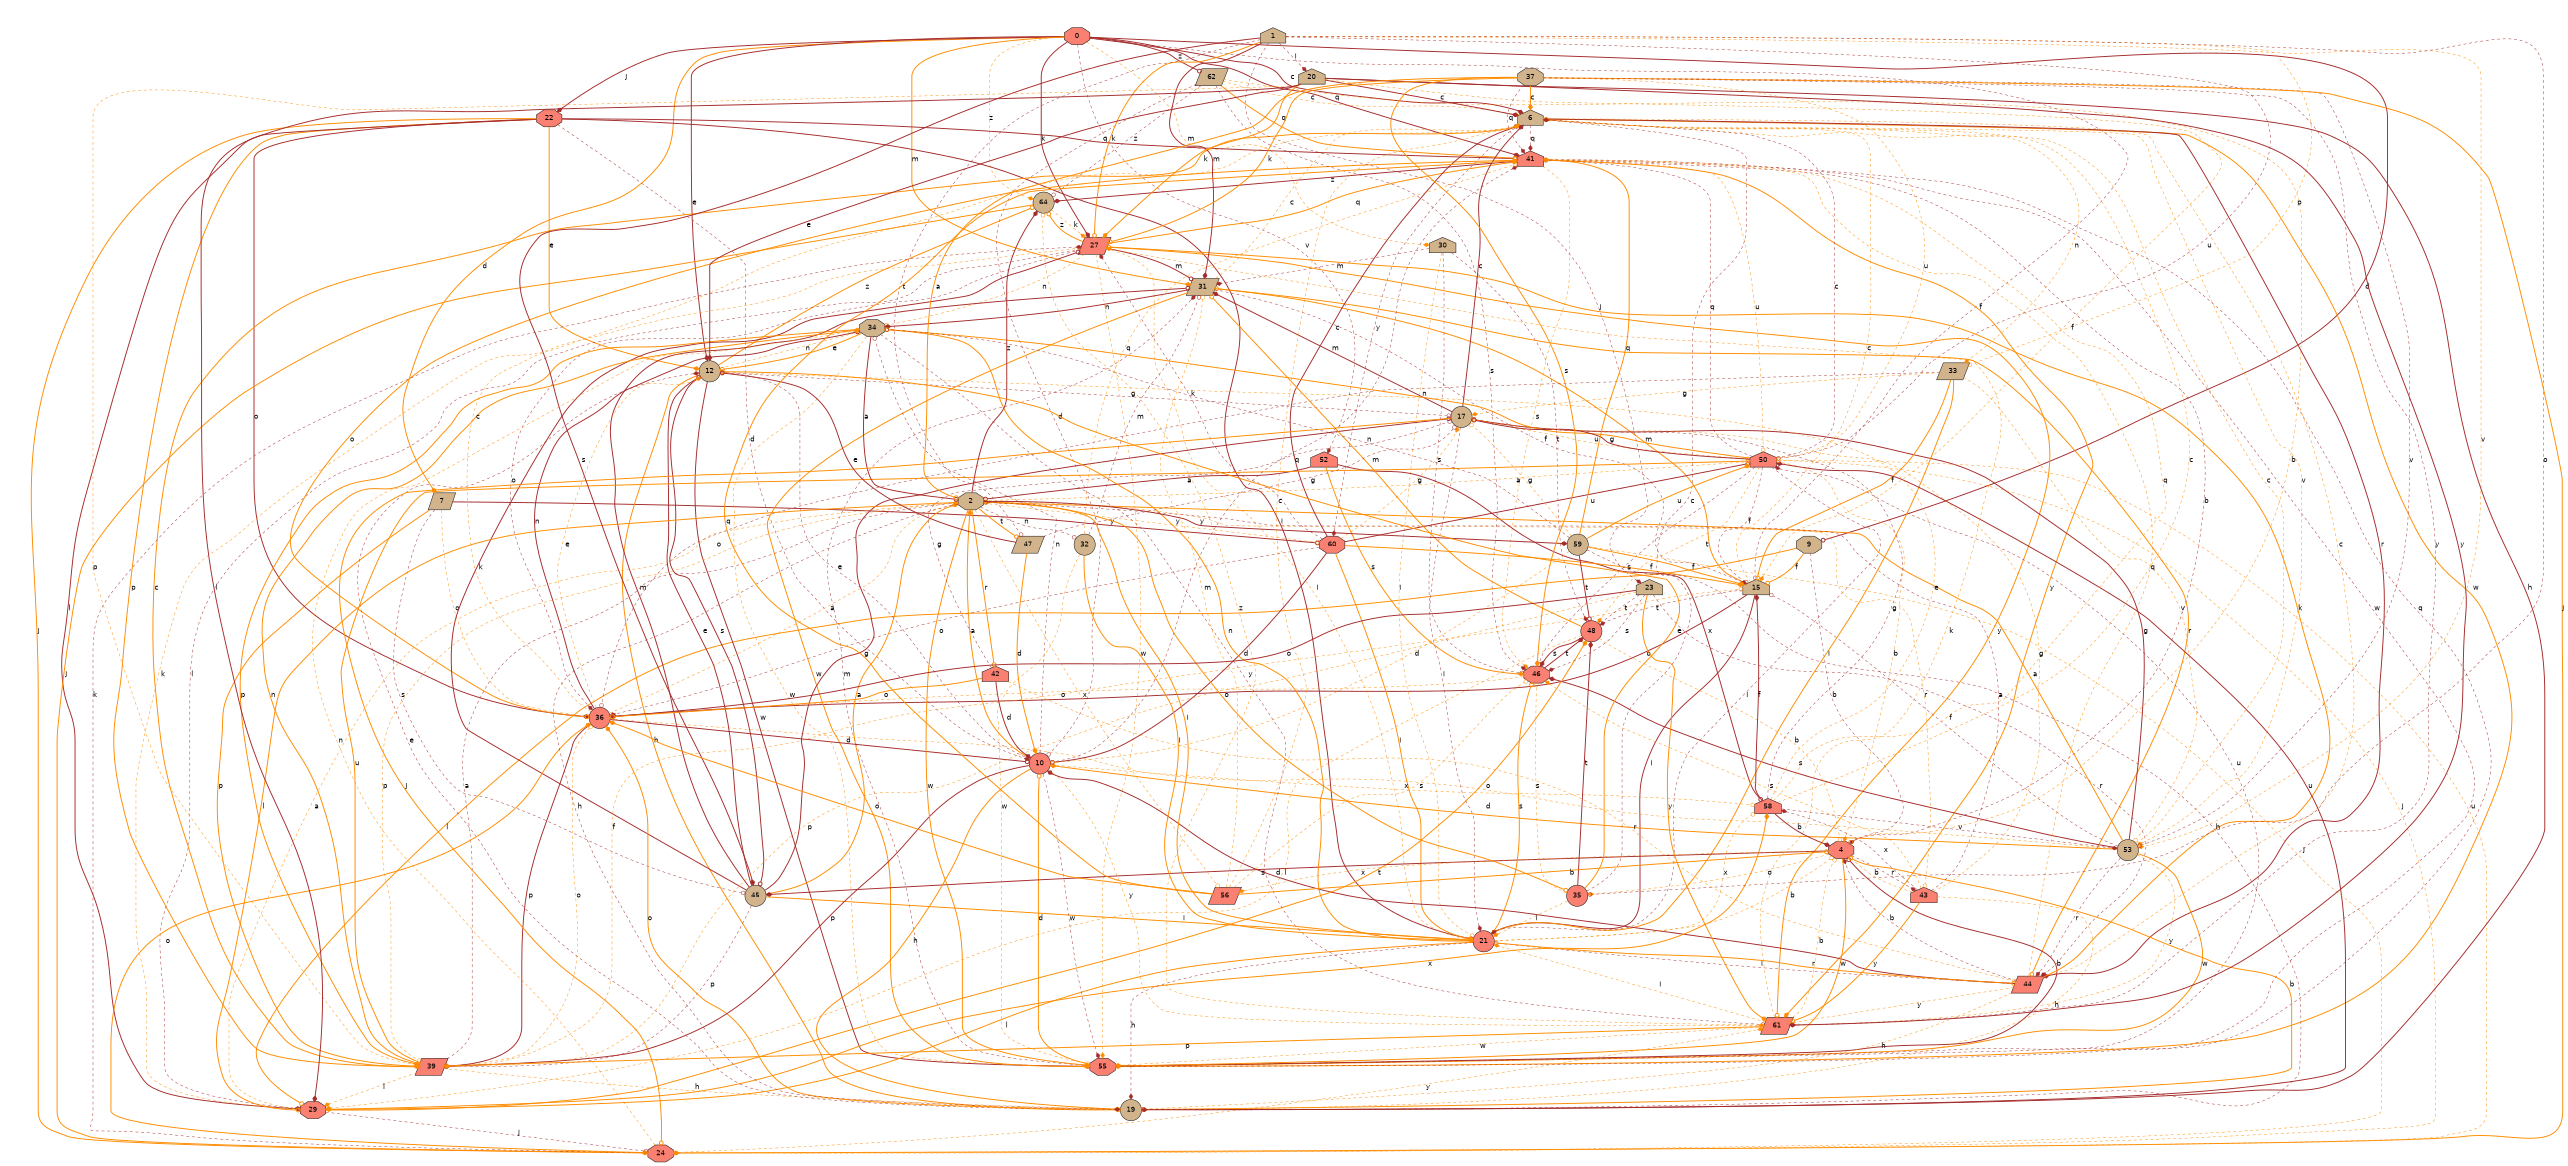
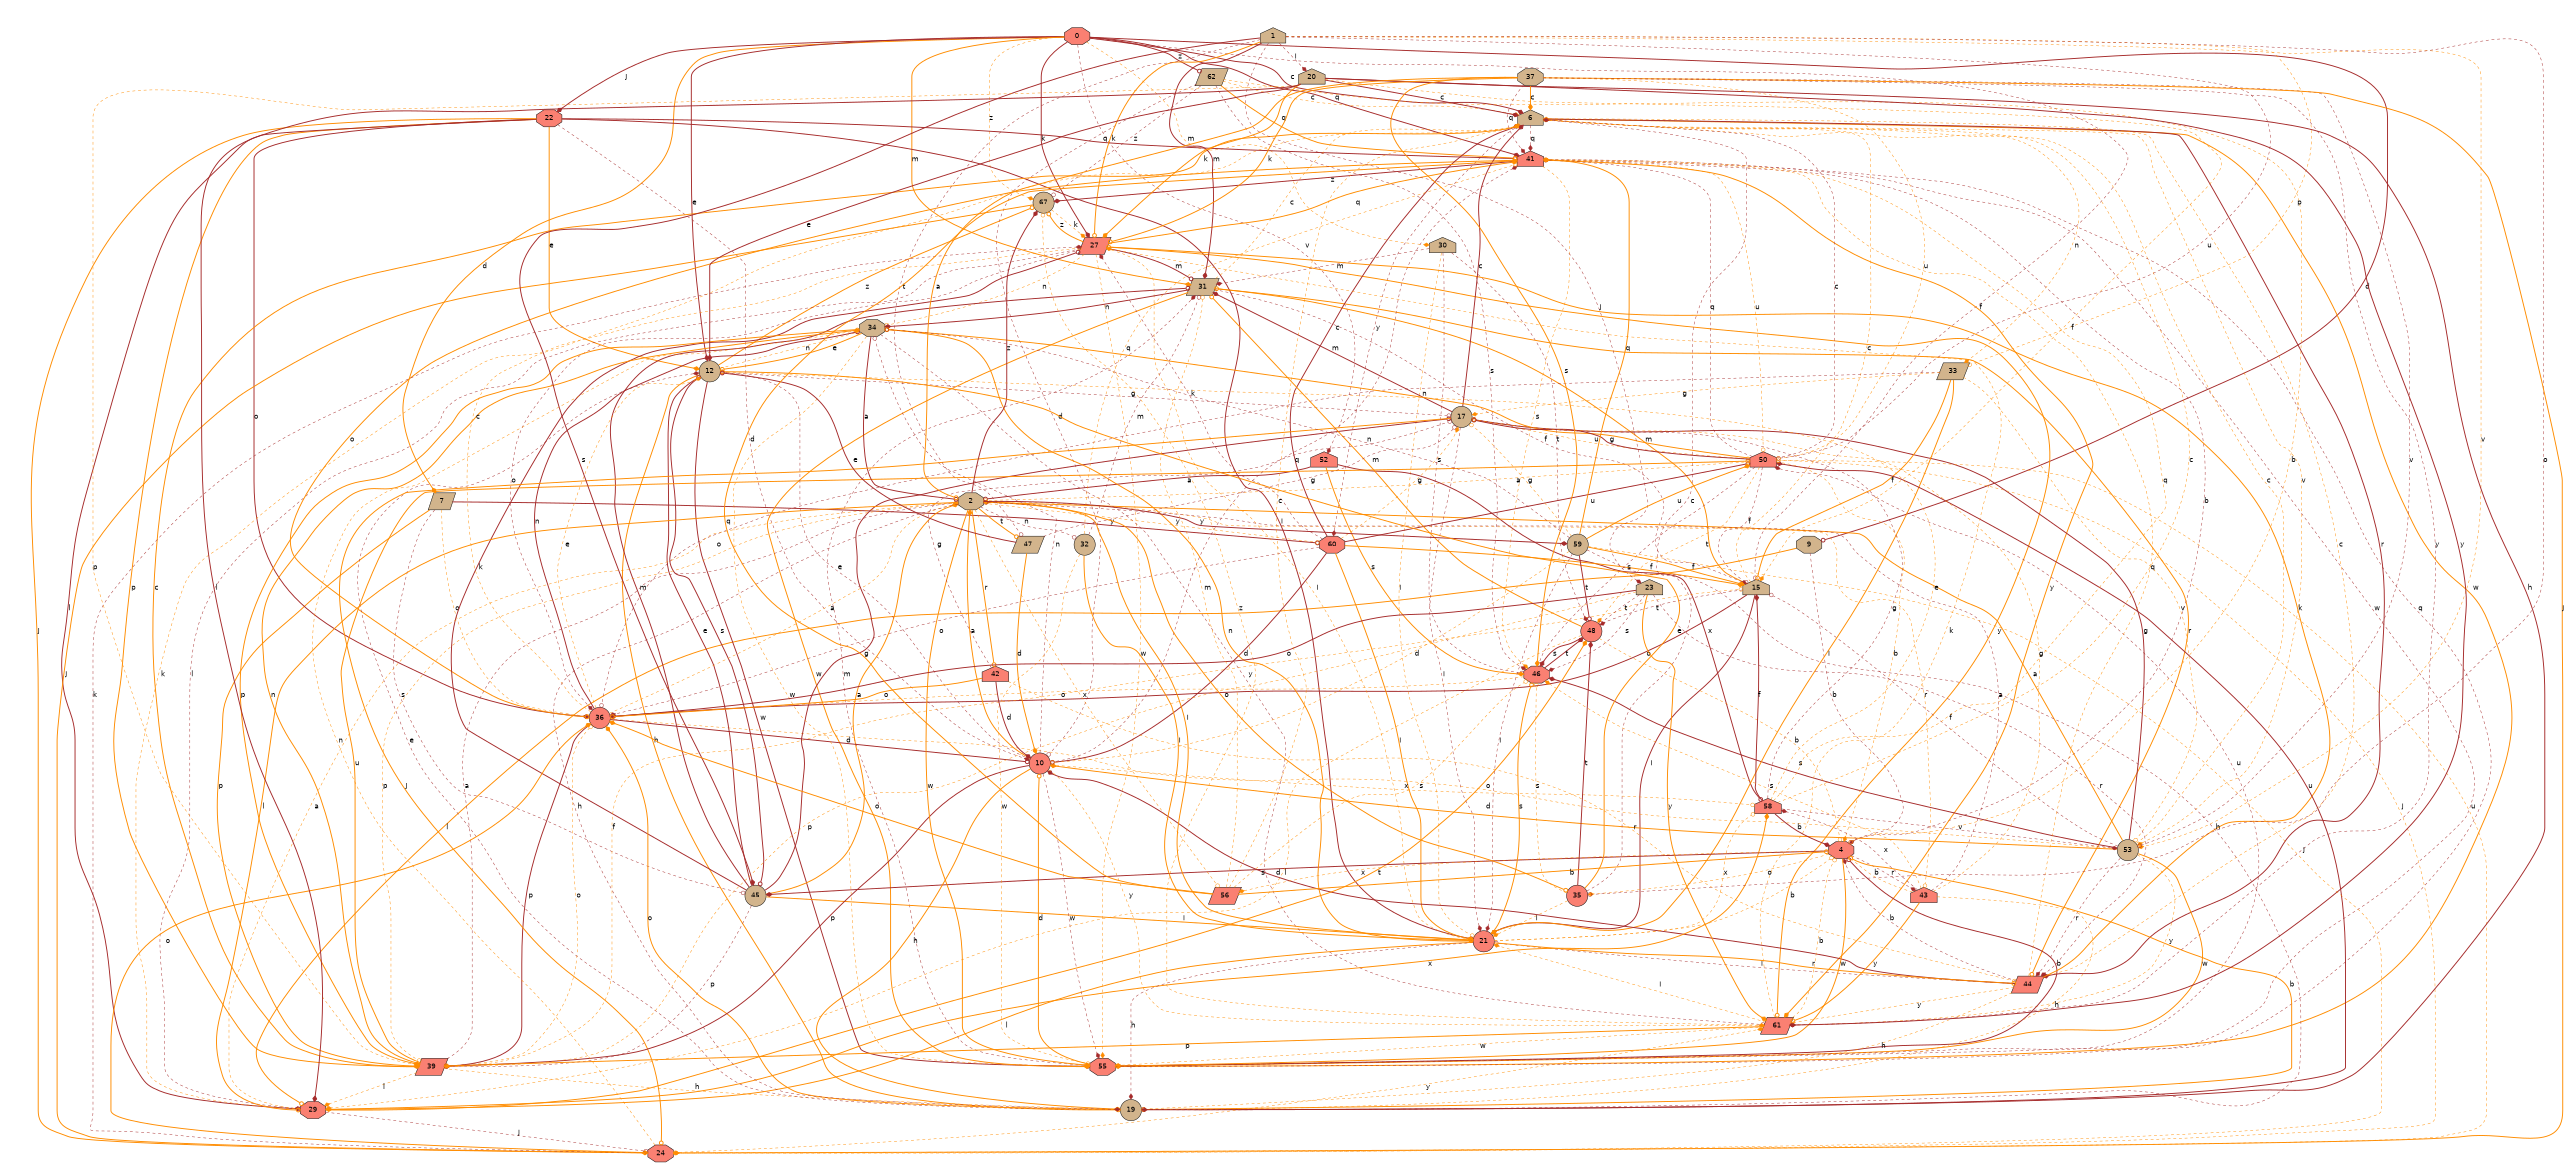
node "64": label "64" -> "67"
edge "9" -> "15": removed, label "f"
edge "50" -> "21": now "59" -> "21"
